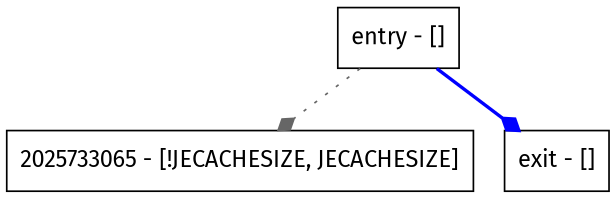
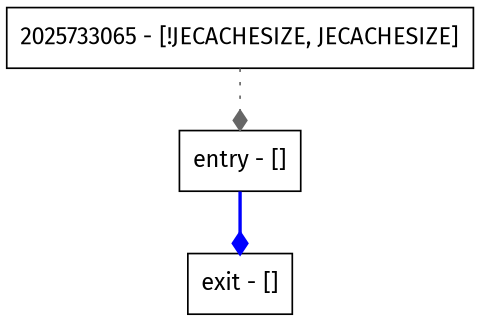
edge "entry - []" -> "2025733065 - [!JECACHESIZE, JECACHESIZE]": reversed
